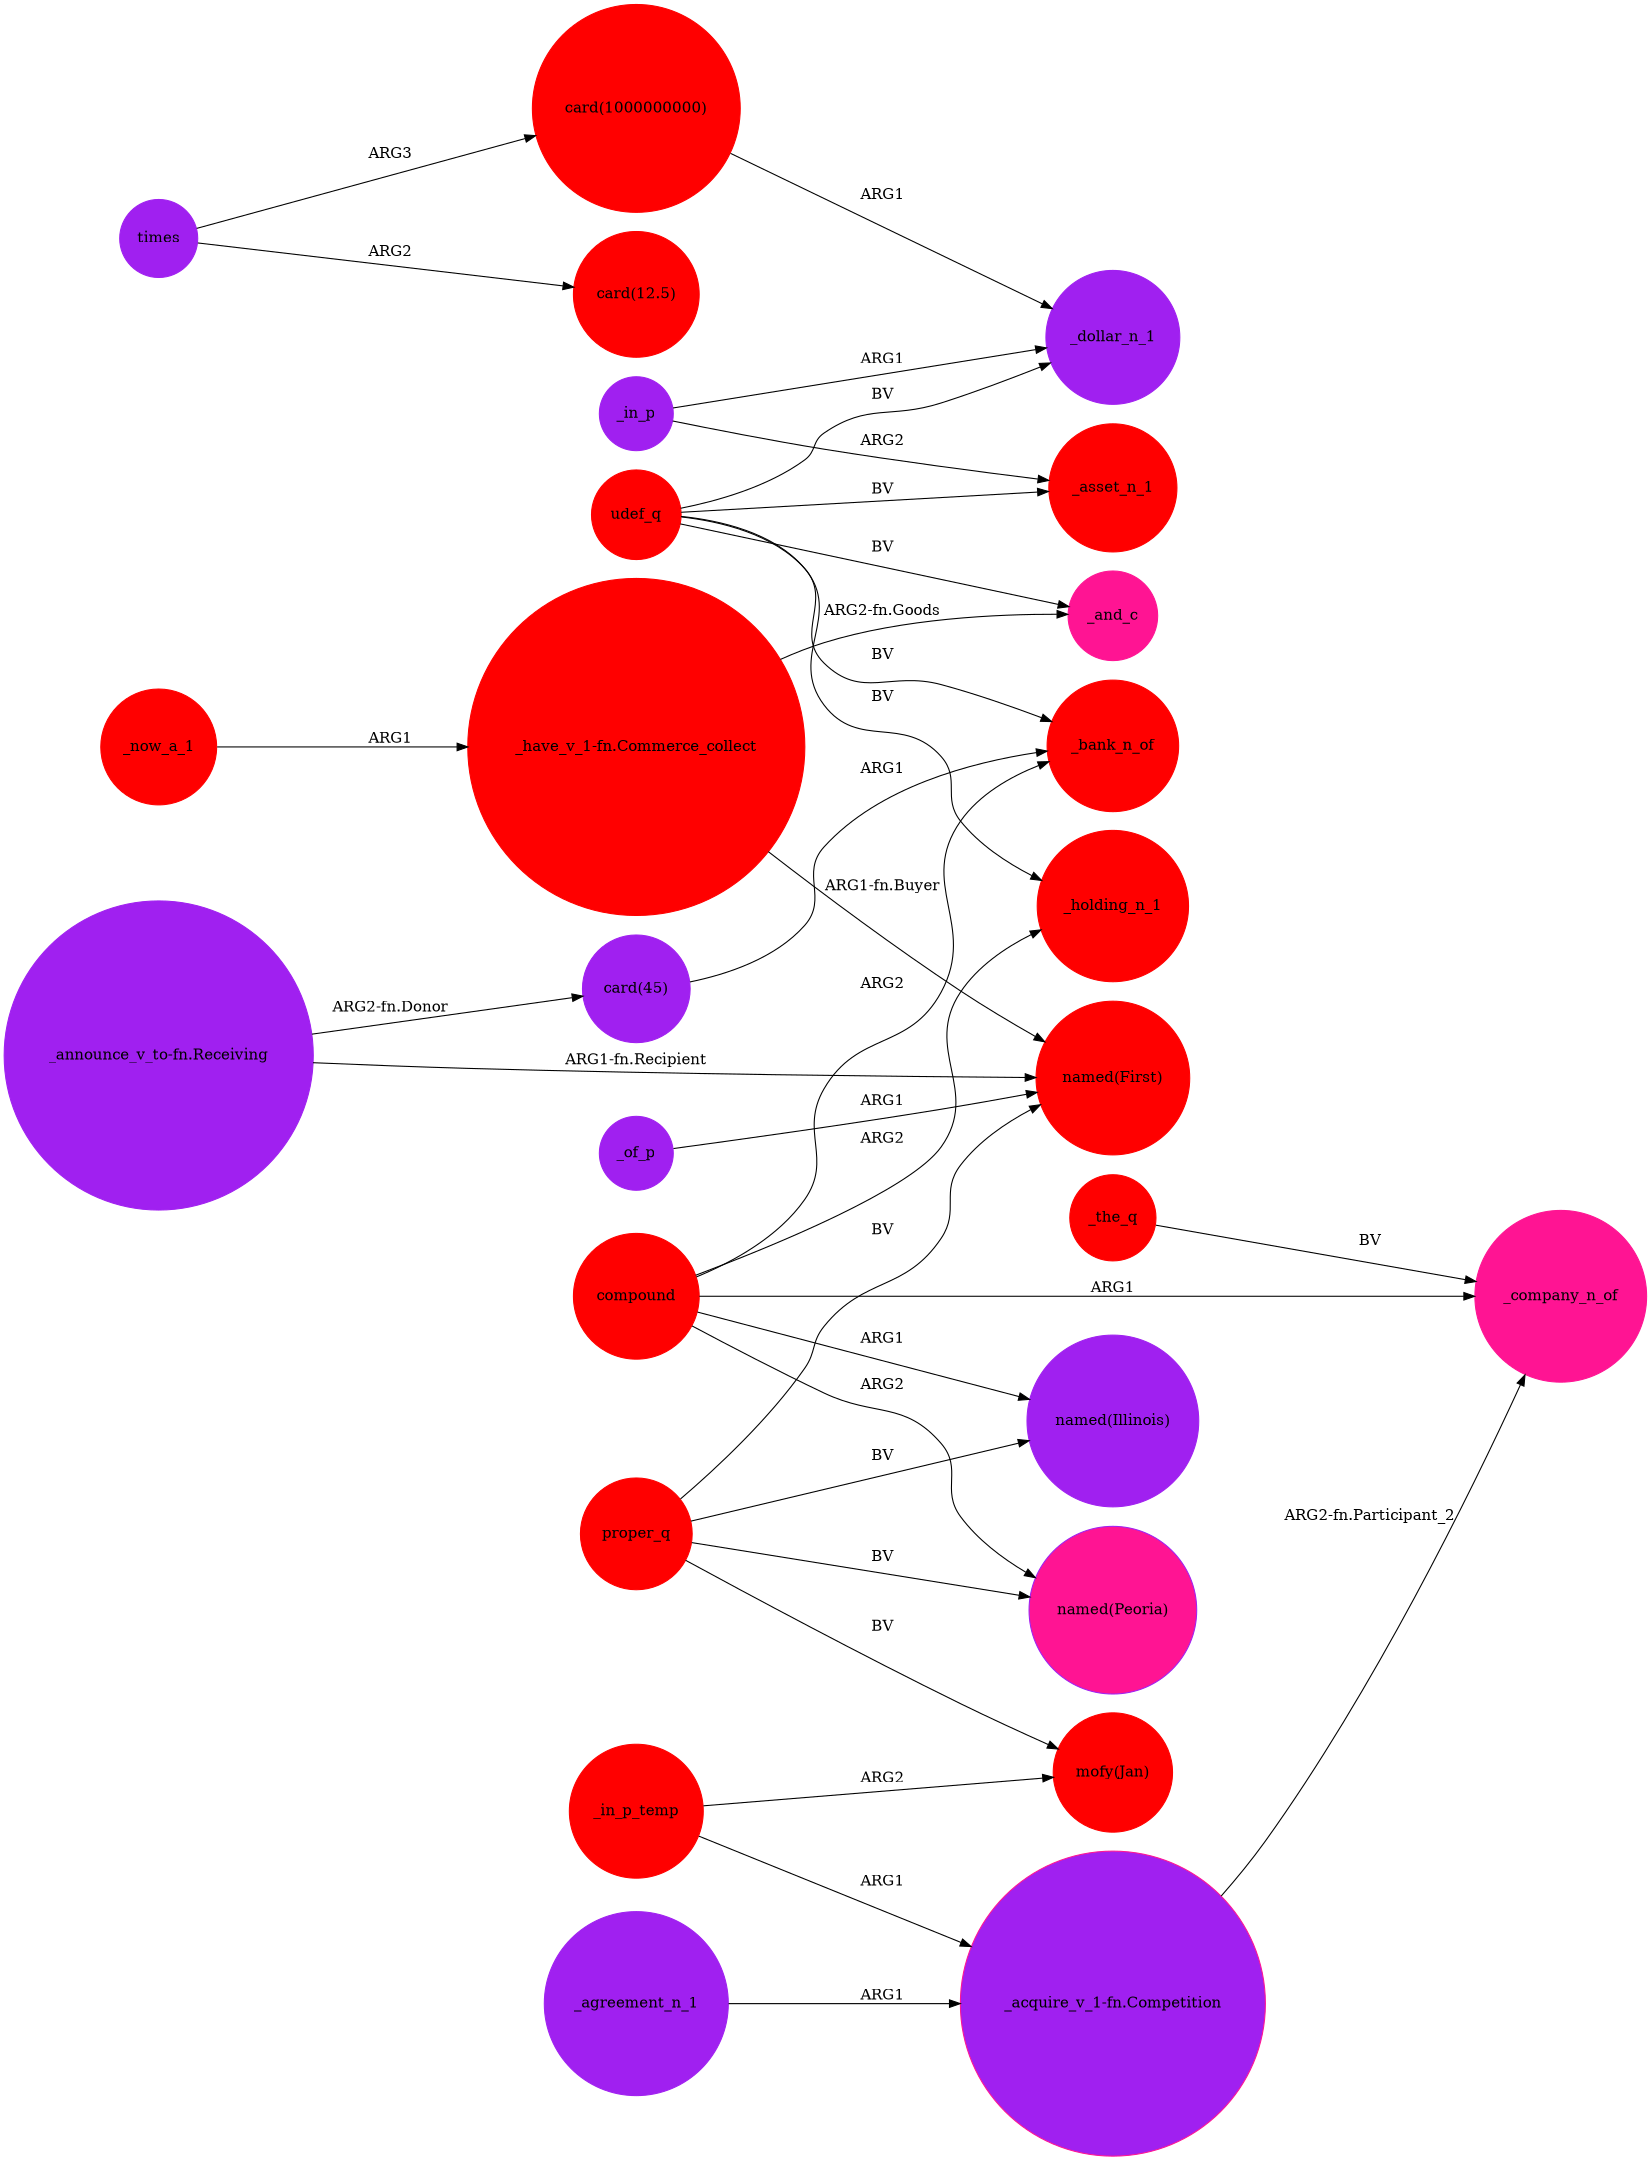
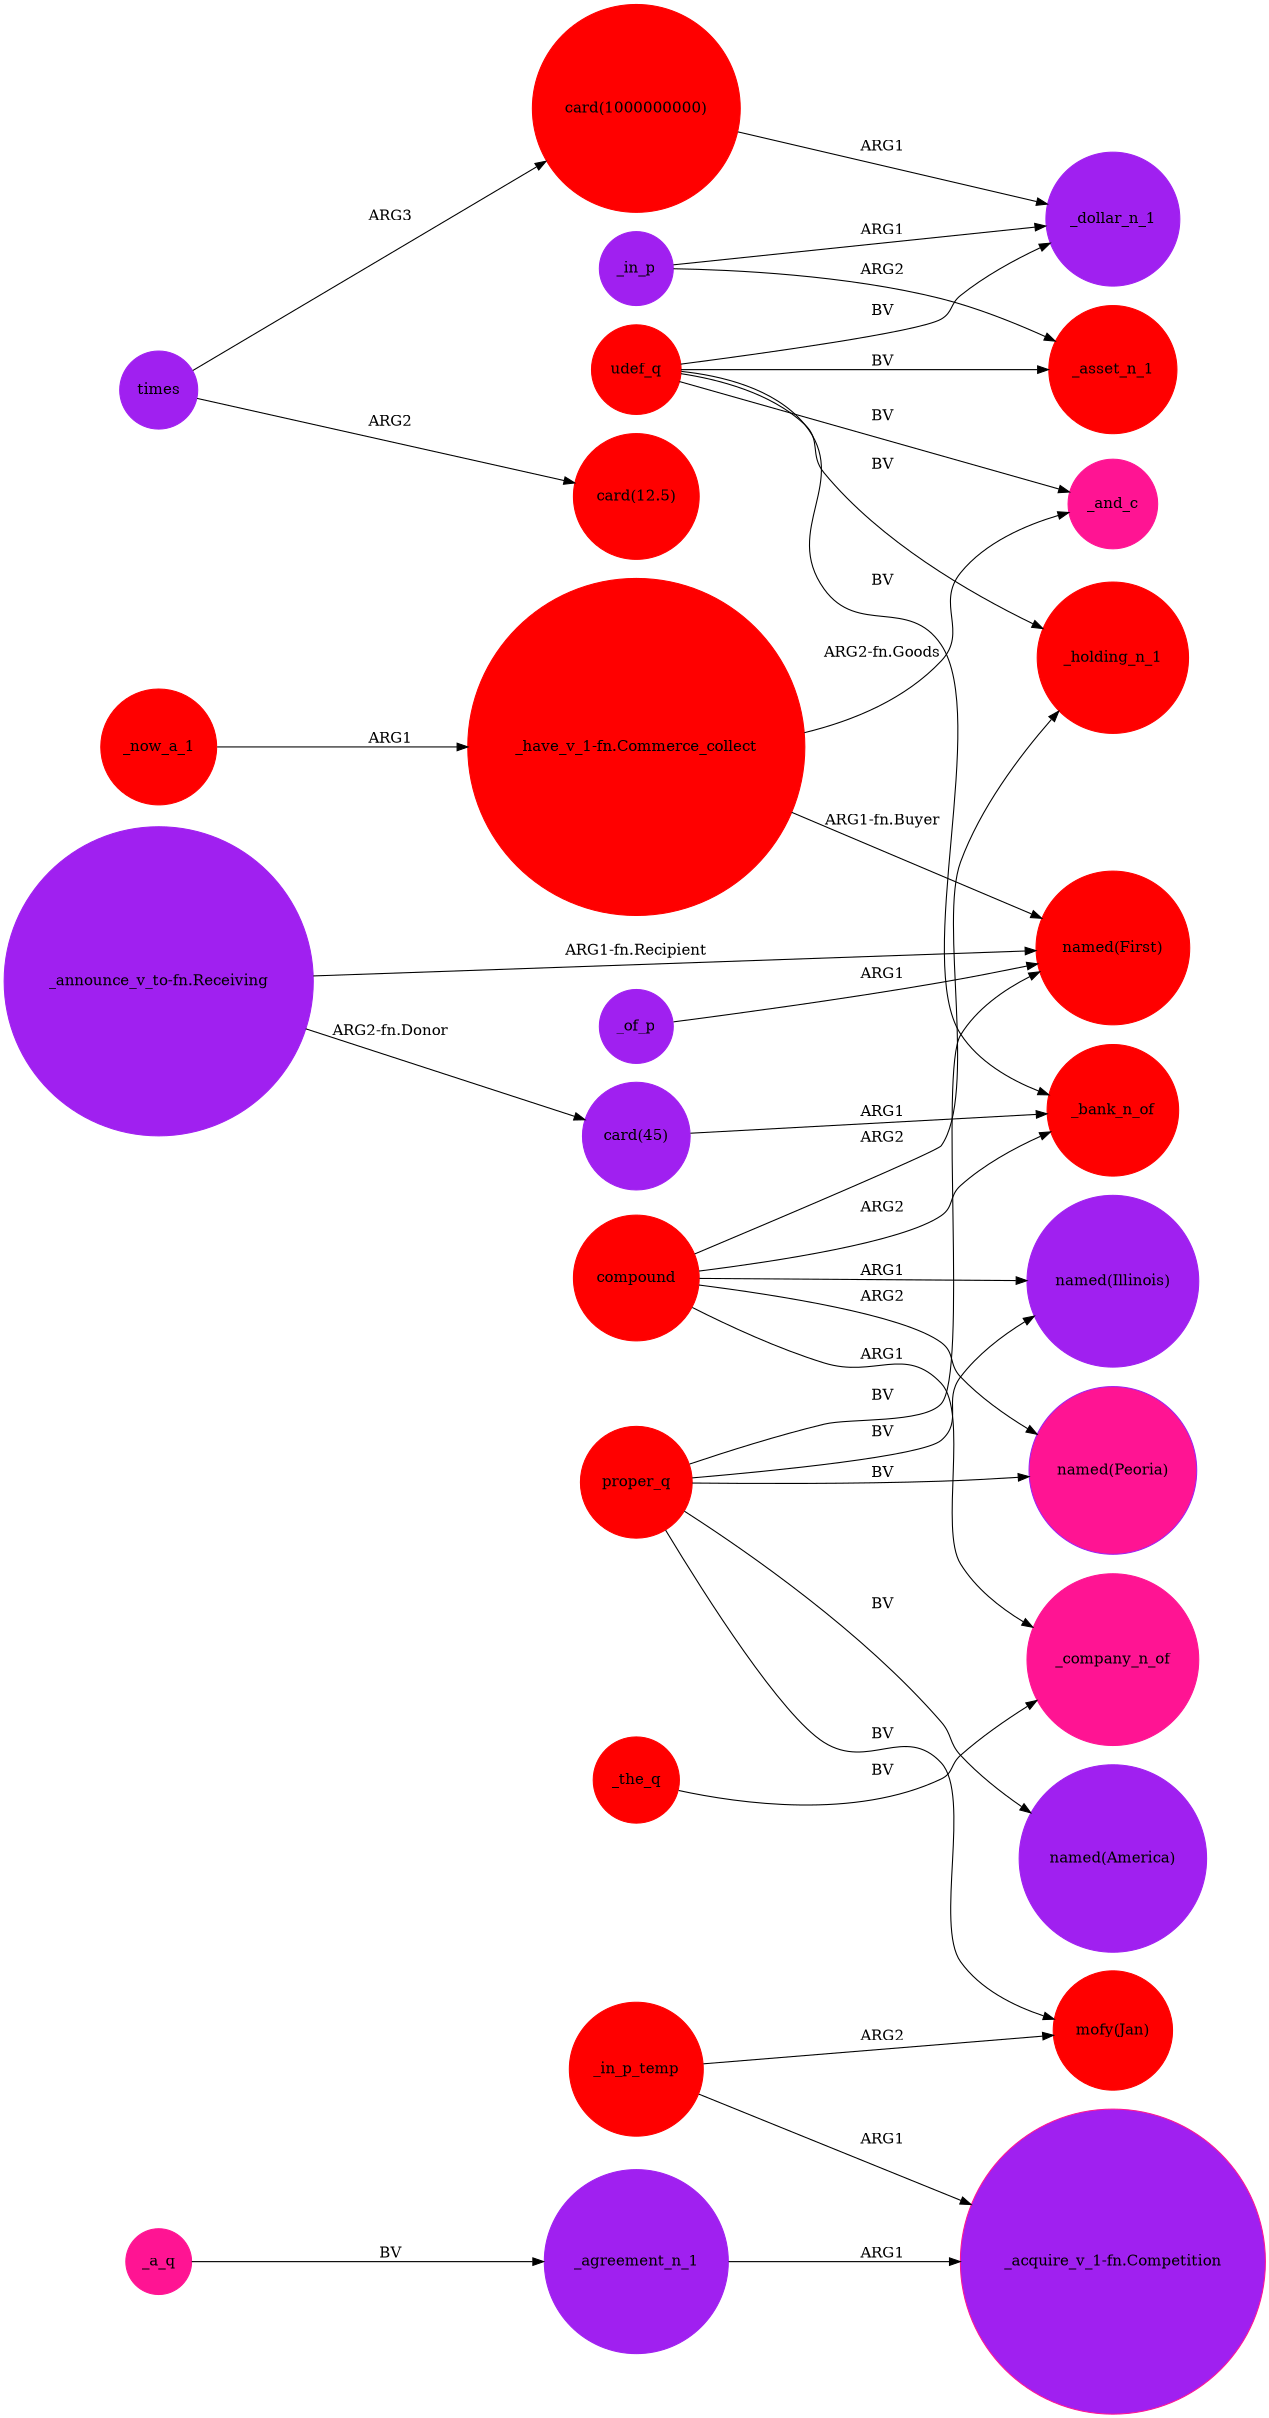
edge "_acquire_v_1-fn.Competition" -> "_company_n_of": removed, label "ARG2-fn.Participant_2"
node "named(America)": added
node "_a_q": added
